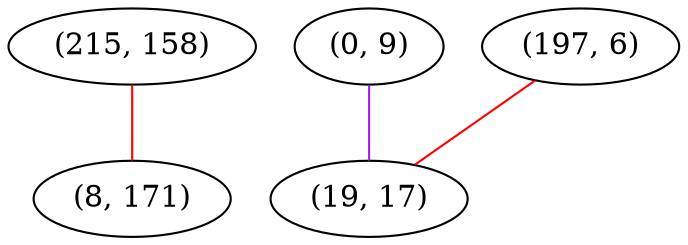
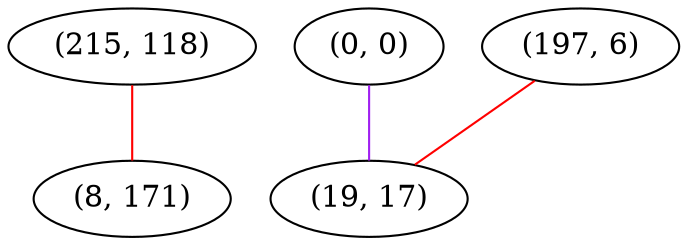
node "(215, 158)": label "(215, 158)" -> "(215, 118)"
node "(0, 9)": label "(0, 9)" -> "(0, 0)"
